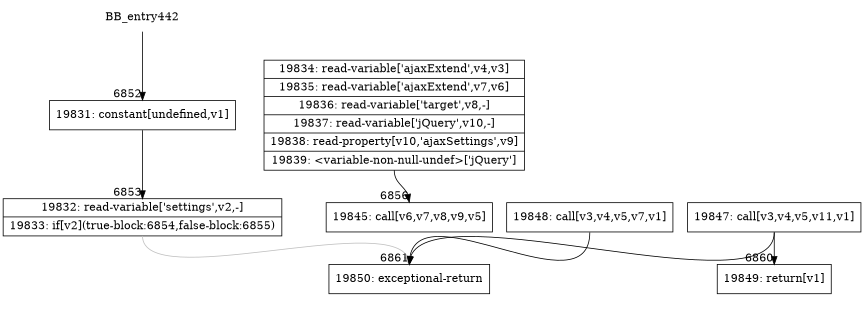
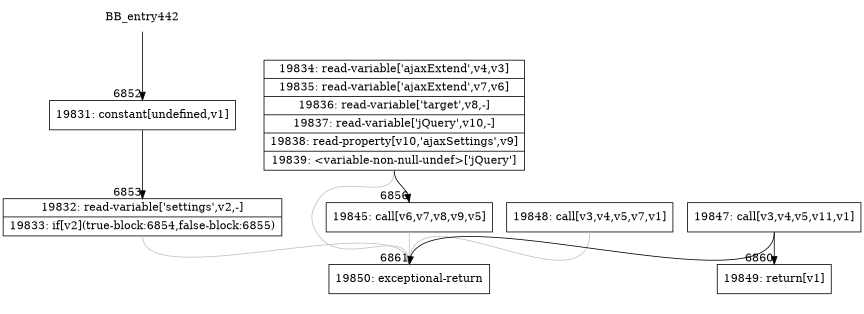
edge "19834: read-variable['ajaxExtend',v4,v3]" -> "19850: exceptional-return": added
edge "19845: call[v6,v7,v8,v9,v5]" -> "19850: exceptional-return": added
edge "19848: call[v3,v4,v5,v7,v1]" -> "19850: exceptional-return": color black -> gray
